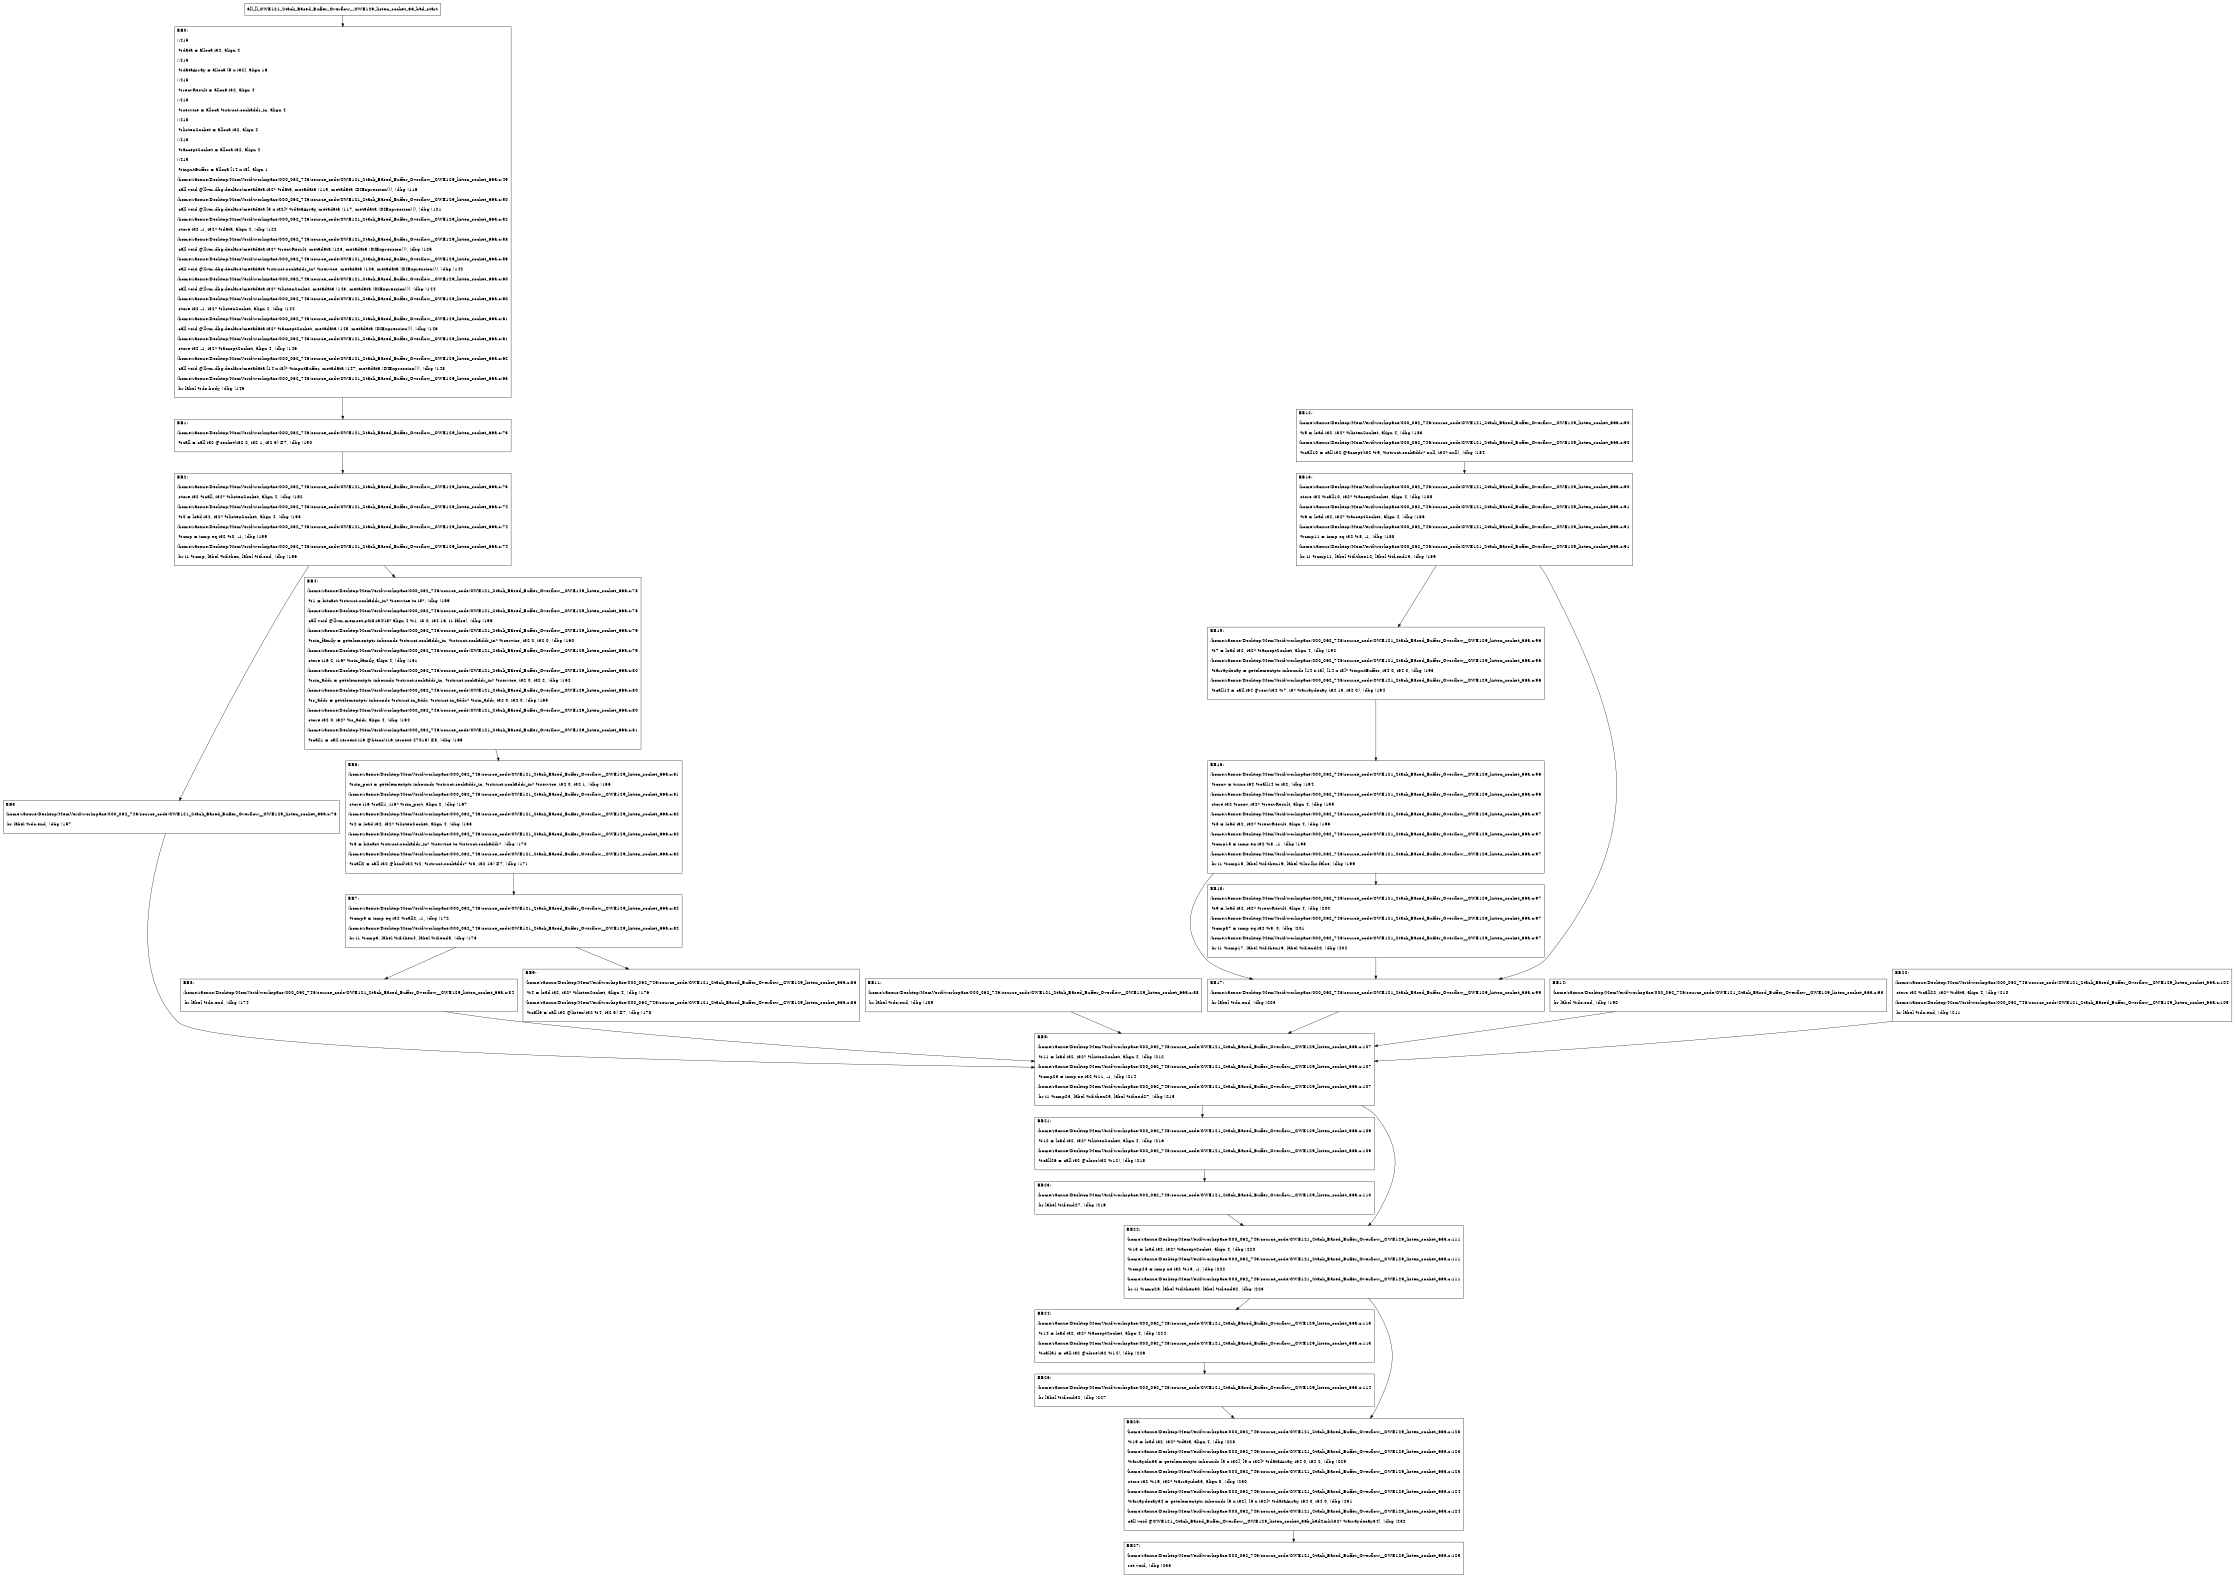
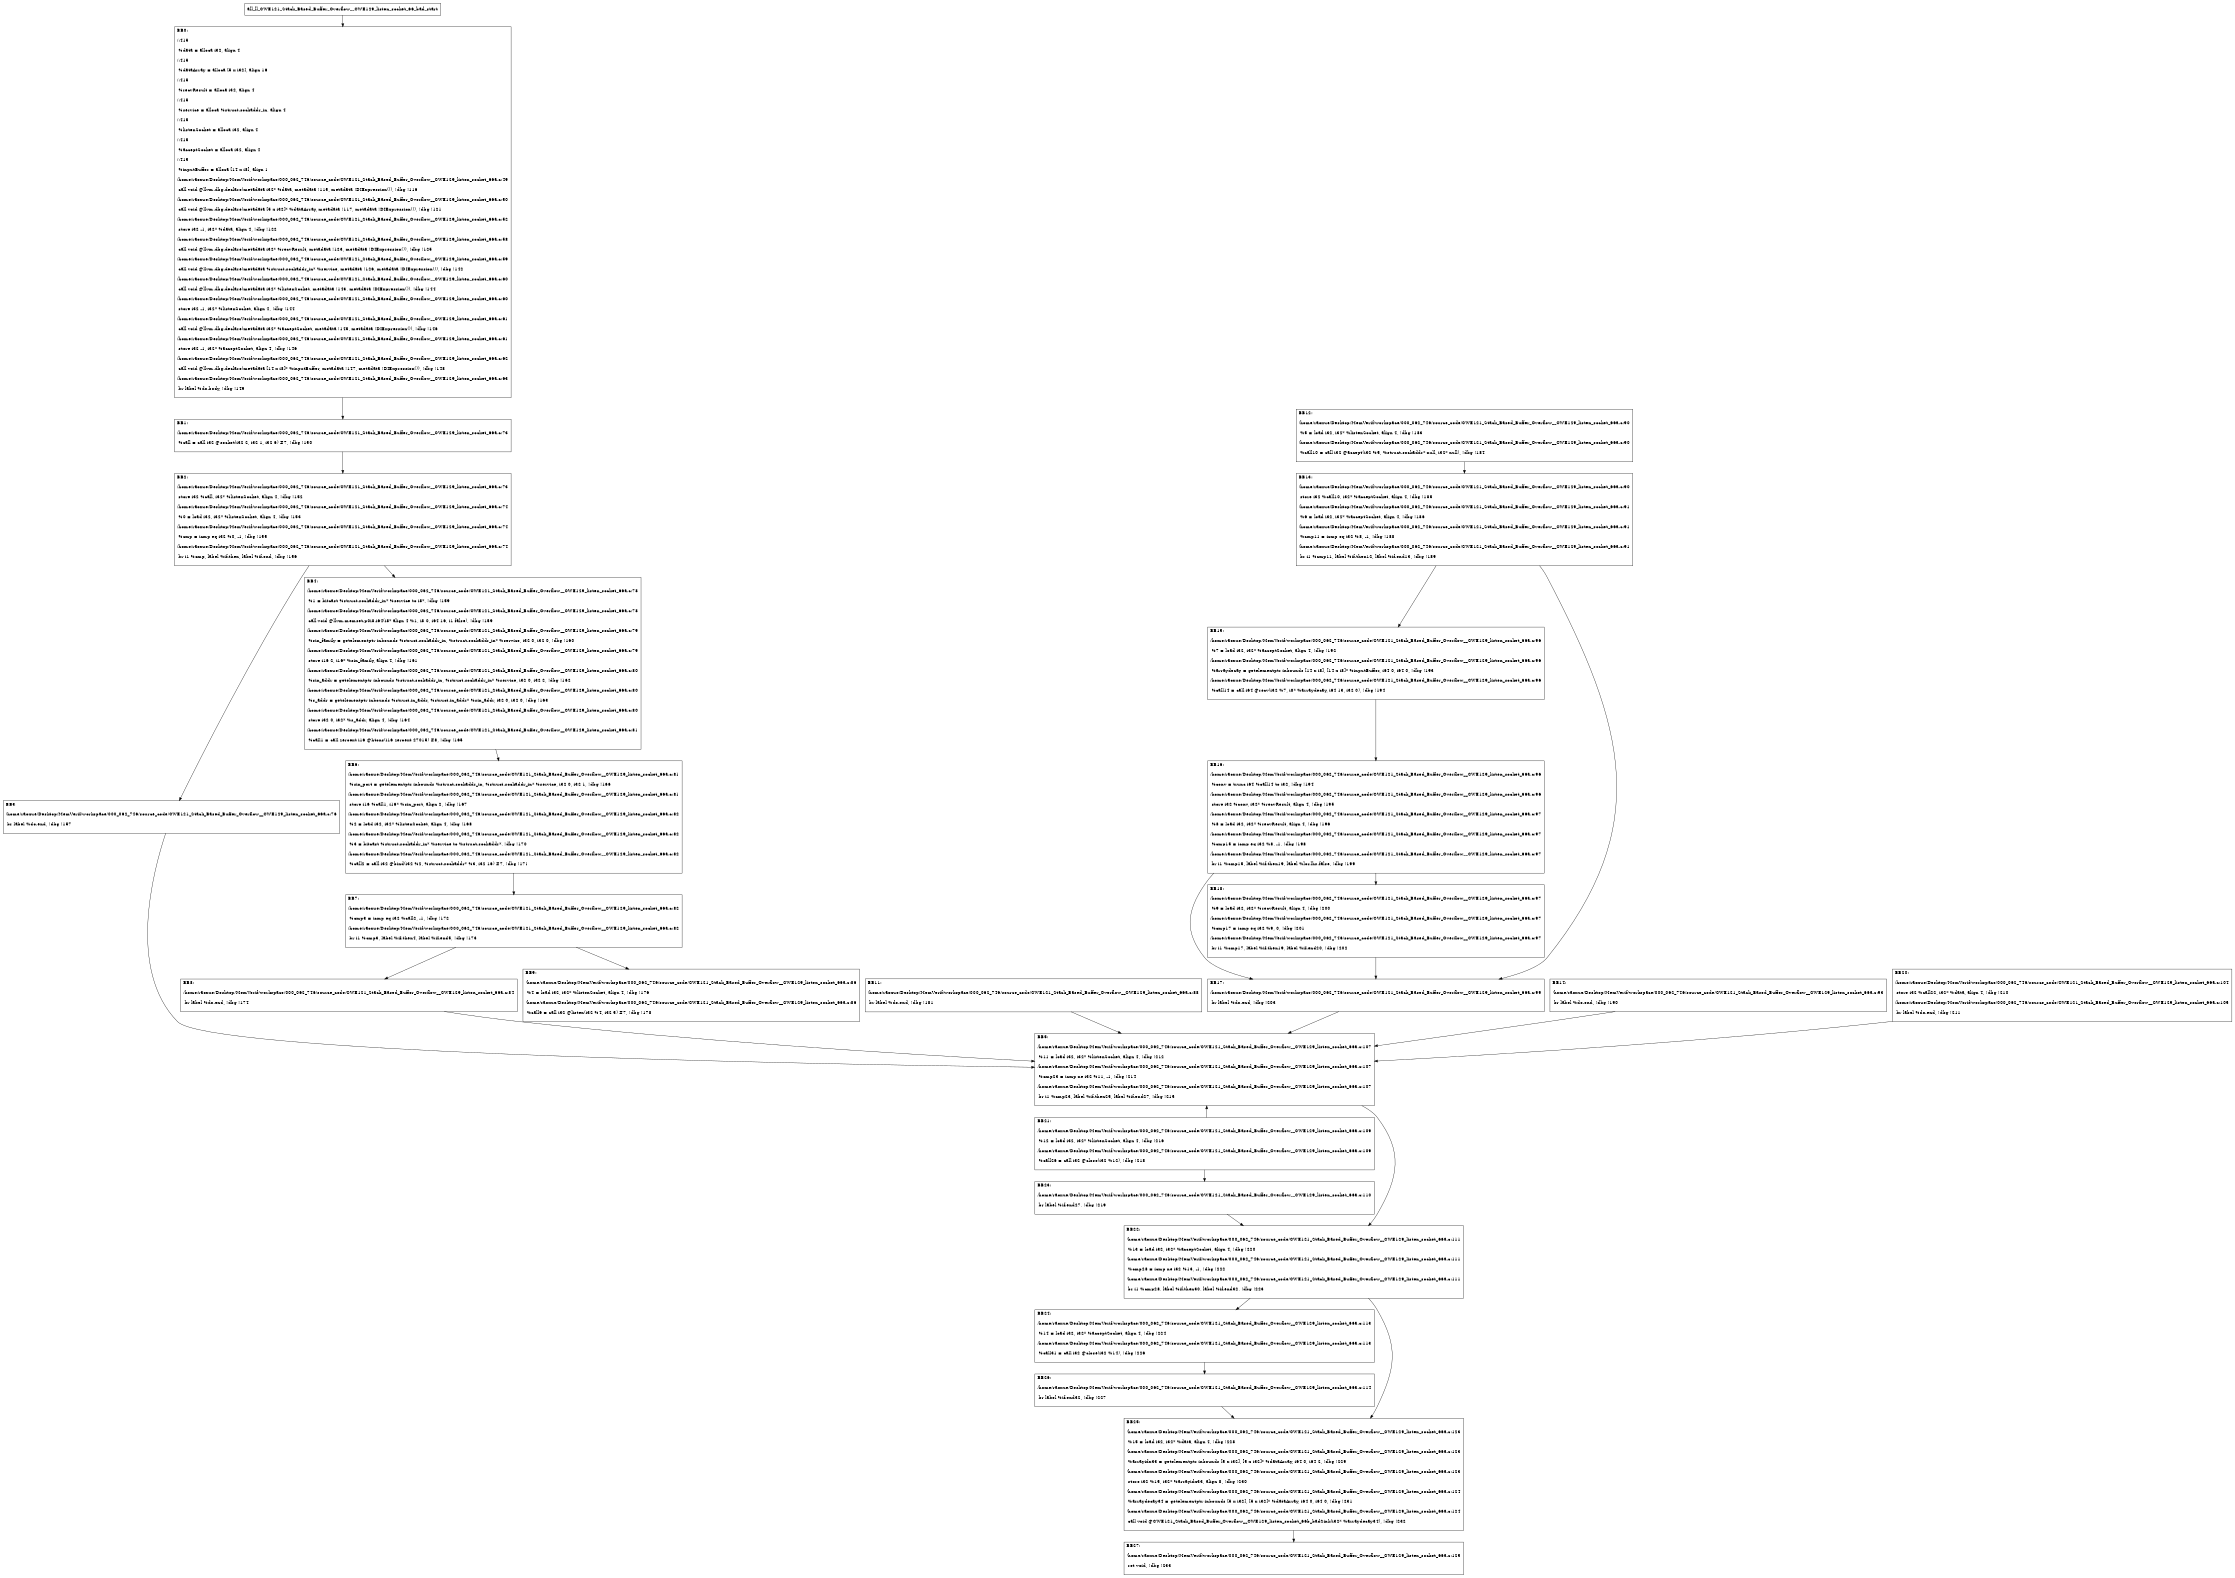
node "BB18:": text "%cmp87 = icmp eq i32 %9, 0, !dbg !201" -> "%cmp17 = icmp eq i32 %9, 0, !dbg !201"
node "BB11:": text "br label %do.end, !dbg !189" -> "br label %do.end, !dbg !181"
edge "BB5:" -> "BB21:": reversed
